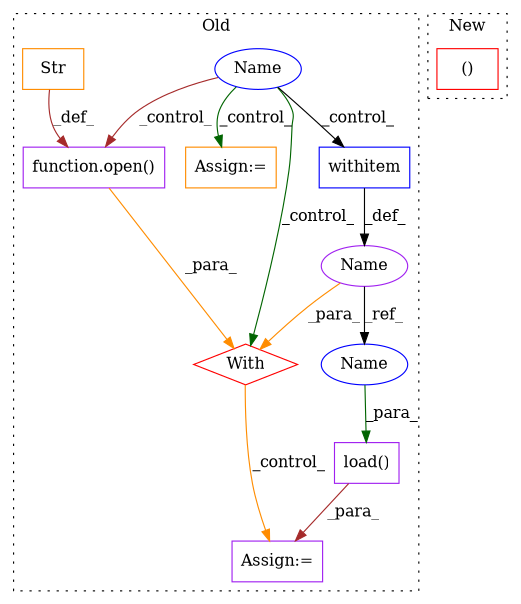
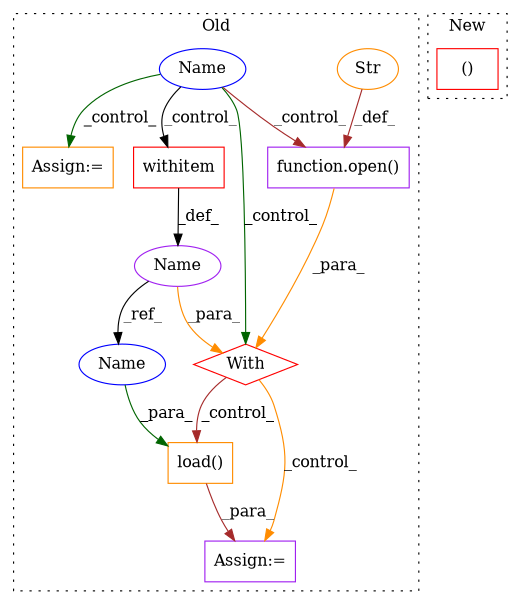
node "Str": shape box -> ellipse
node "withitem": color blue -> red
edge "With" -> "load()": added, label "_control_"
node "load()": color purple -> darkorange
